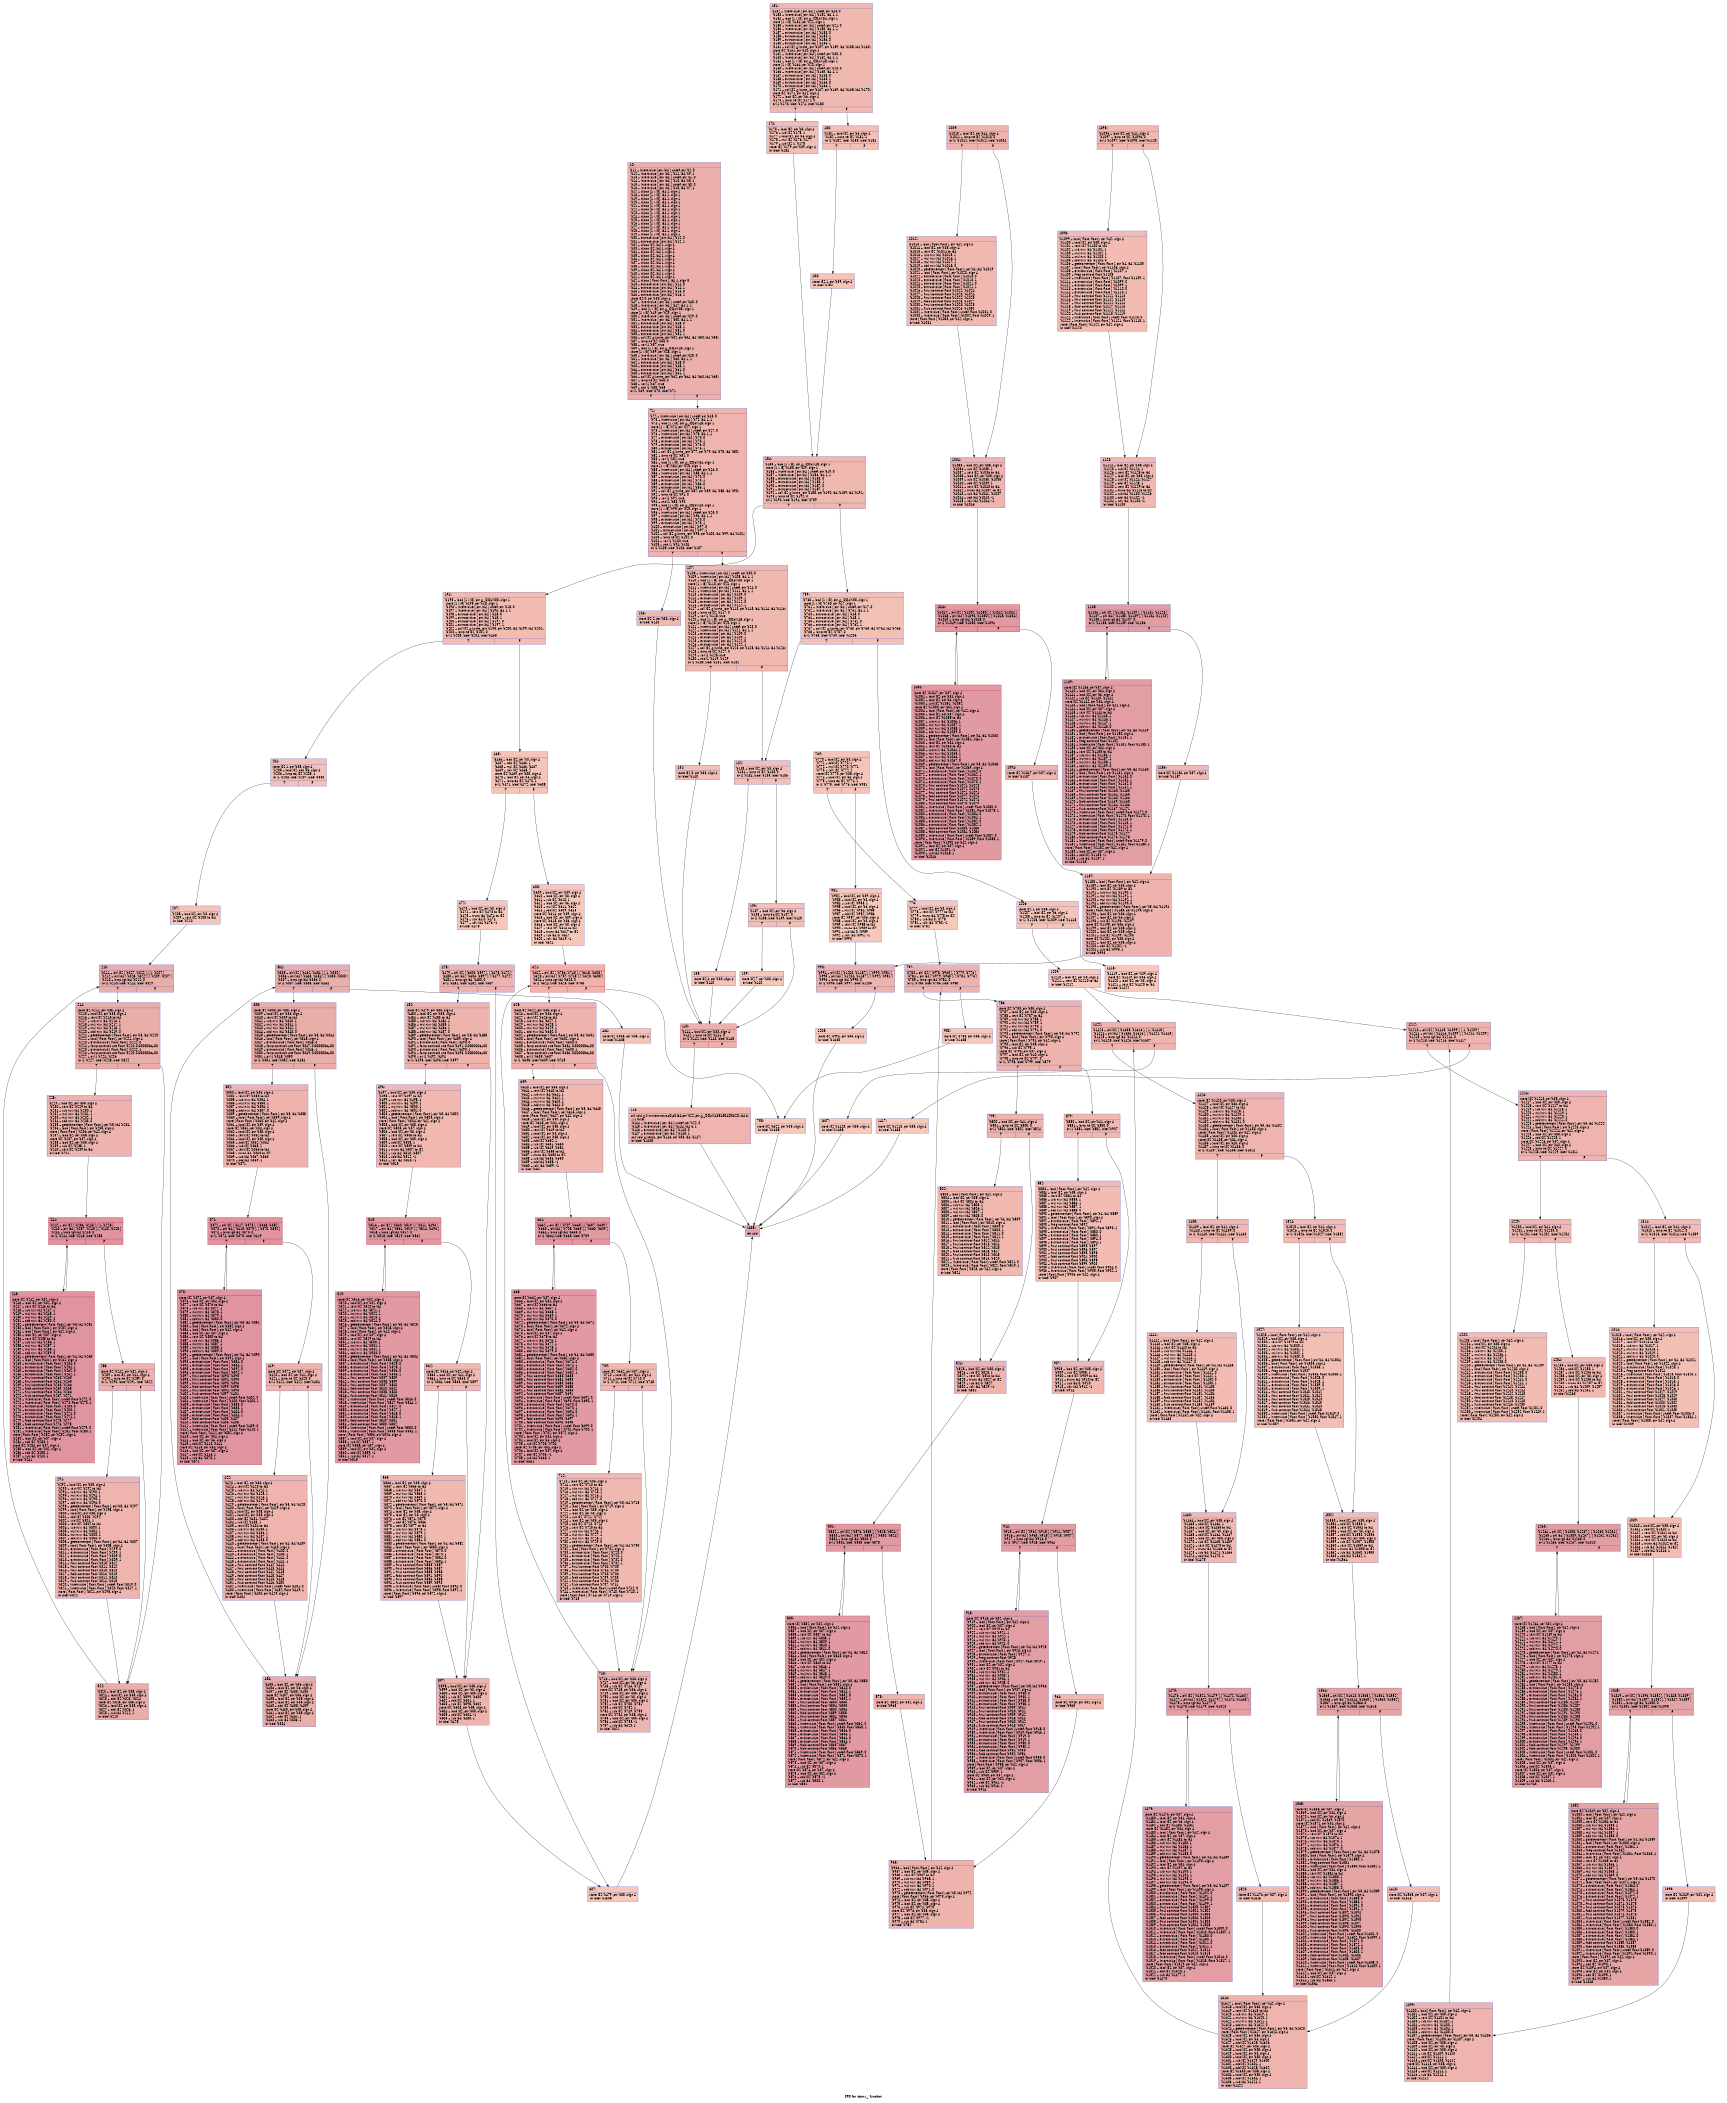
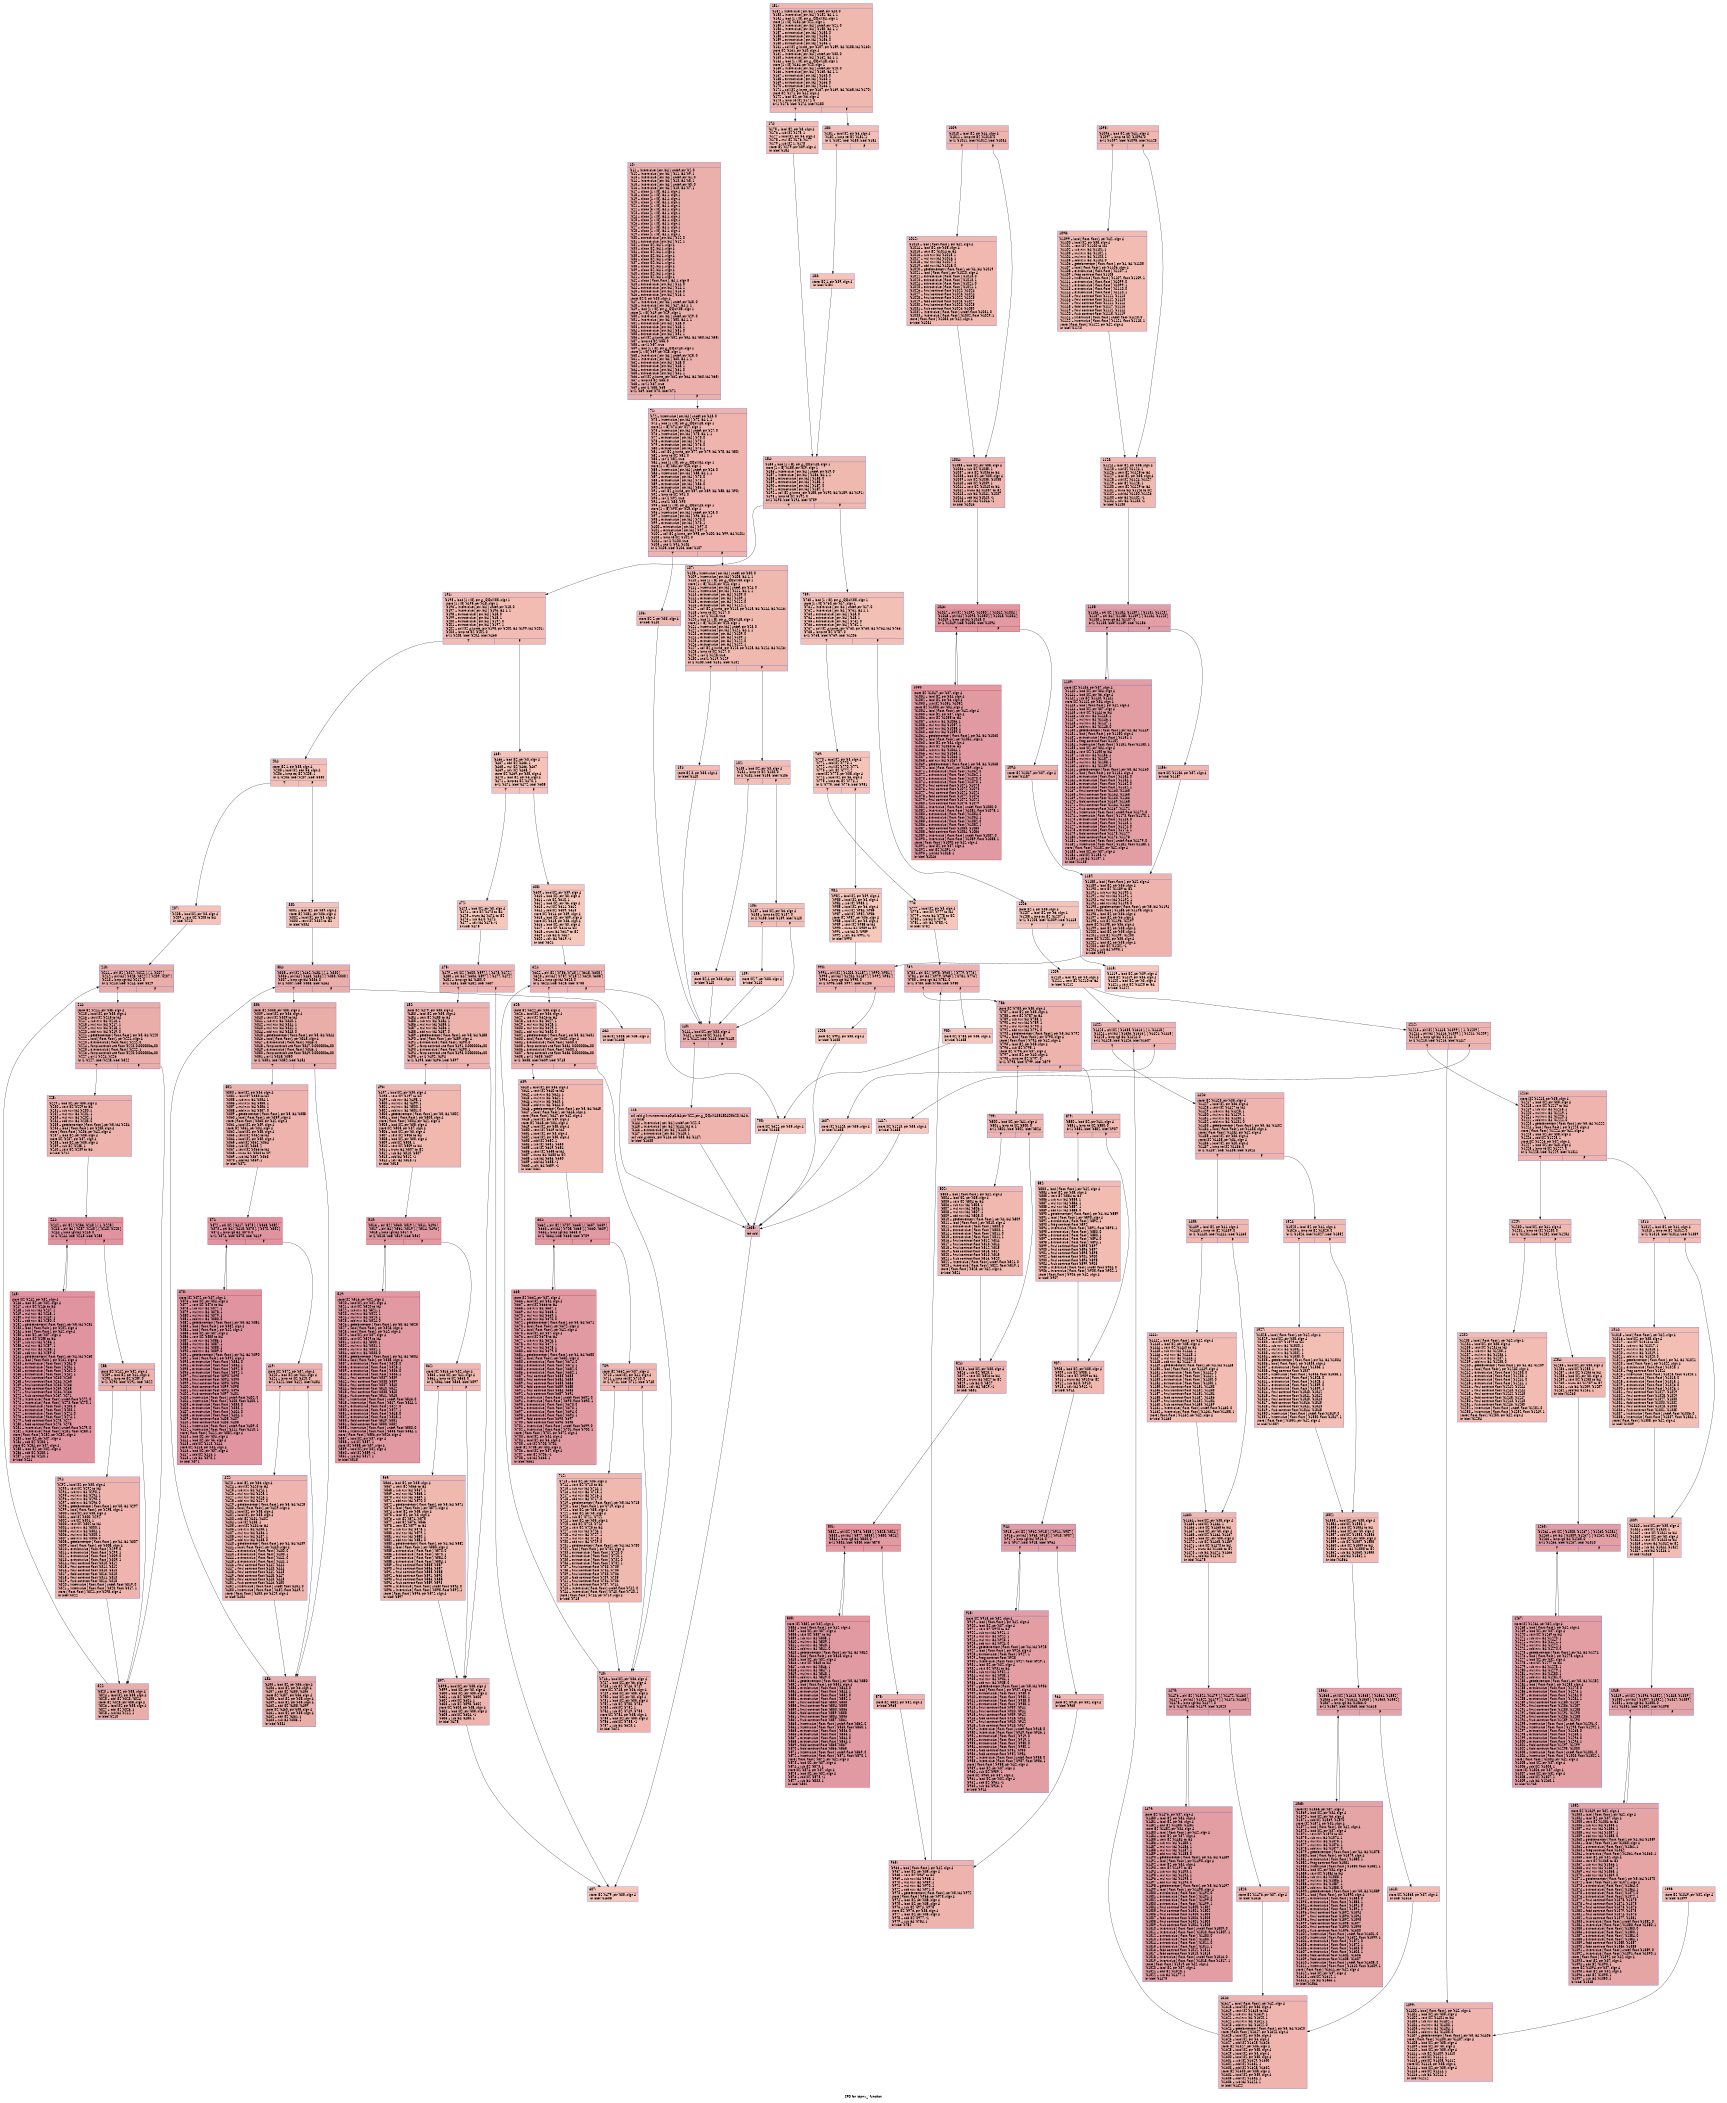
edge "759:" -> "132:": now "759:" -> "769:"
node "330:": added
node "621:": color #b70d28ff -> #3d50c3ff
node "140:": color #b70d28ff -> #3d50c3ff
edge "1399:" -> "1212:": reversed
edge "607:" -> "1638:": reversed
edge "1348:" -> "1398:": removed
